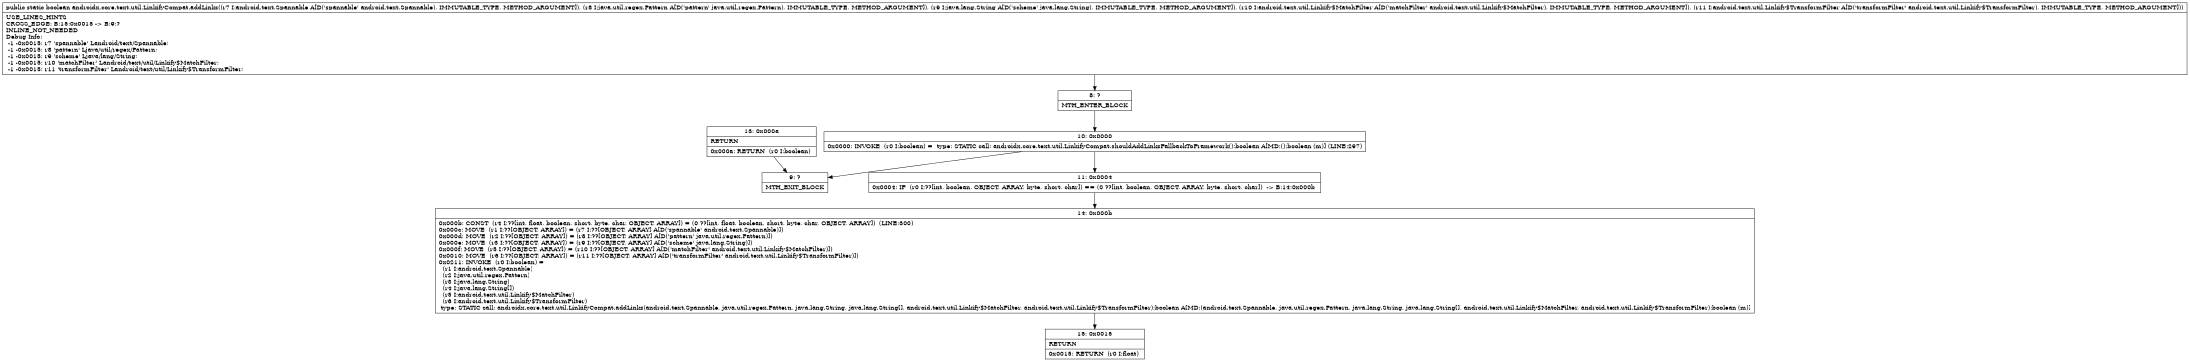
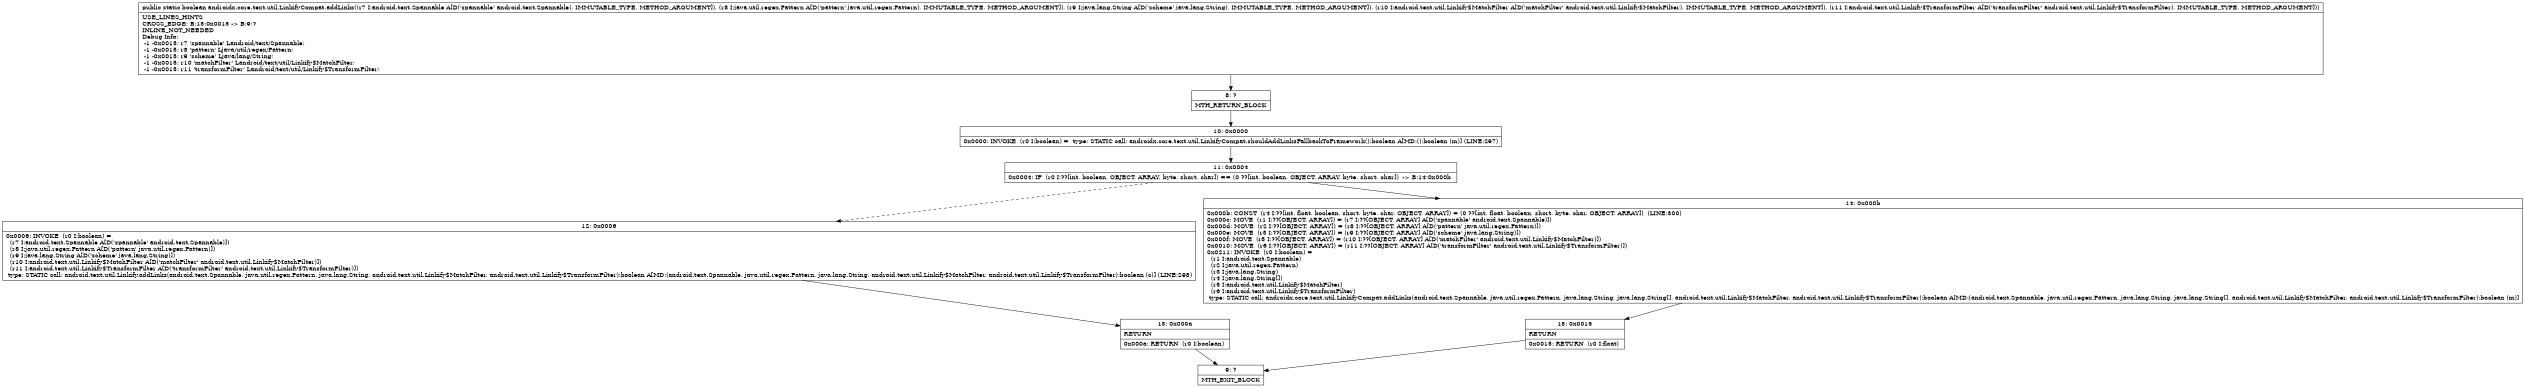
node "8: ?": text "MTH_ENTER_BLOCK" -> "MTH_RETURN_BLOCK"
edge "10: 0x0000" -> "9: ?": now "15: 0x0015" -> "9: ?"
node "12: 0x0006": added
